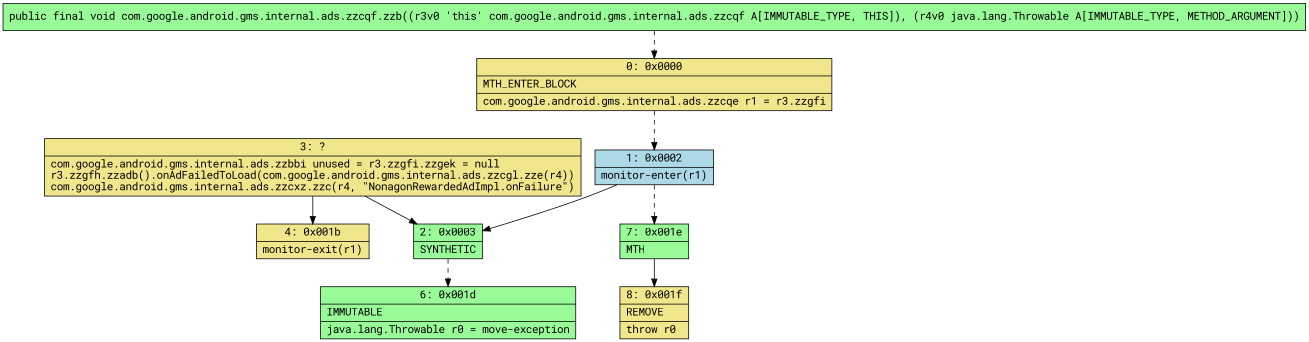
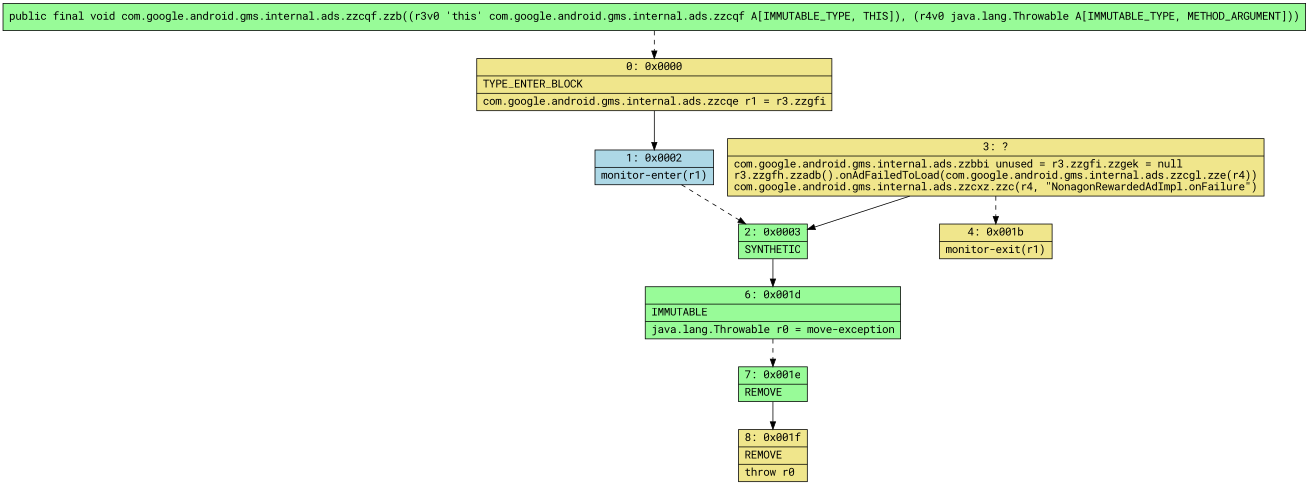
node "0: 0x0000": text "MTH_ENTER_BLOCK" -> "TYPE_ENTER_BLOCK"
edge "0: 0x0000" -> "1: 0x0002": style dashed -> solid
edge "1: 0x0002" -> "7: 0x001e": now "6: 0x001d" -> "7: 0x001e"
edge "3: ?" -> "4: 0x001b": style solid -> dashed
edge "1: 0x0002" -> "2: 0x0003": style solid -> dashed
node "7: 0x001e": text "MTH" -> "REMOVE"
edge "2: 0x0003" -> "6: 0x001d": style dashed -> solid
